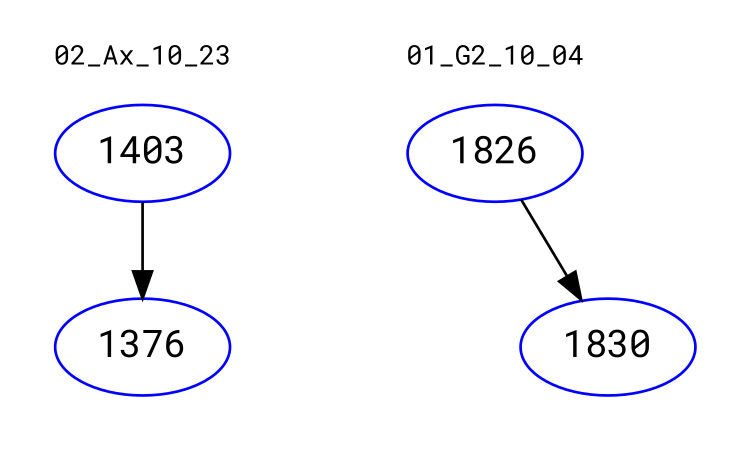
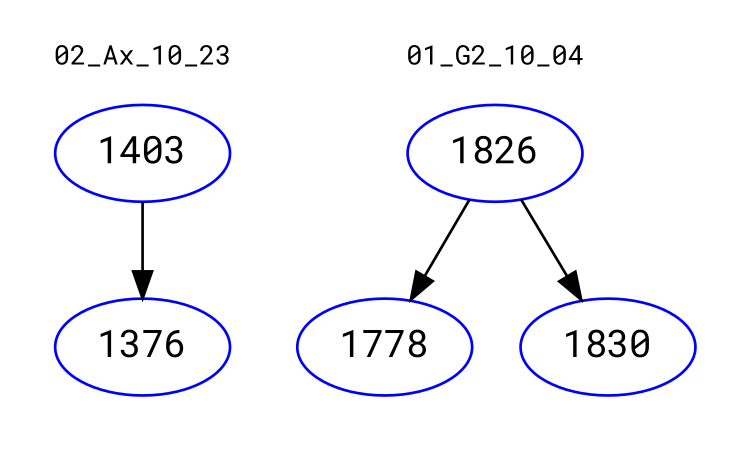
node "1778": added
